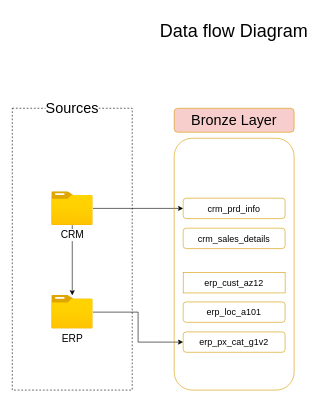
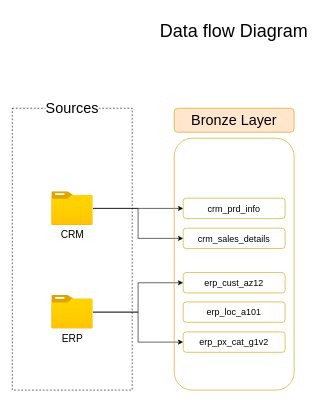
node "Bronze Layer": fillcolor #f8cecc -> #ffe6cc
edge "ERP" -> "erp_cust_az12": added
node "erp_cust_az12": shape rectangle -> rounded rectangle
edge "CRM" -> "ERP": now "CRM" -> "crm_sales_details"
